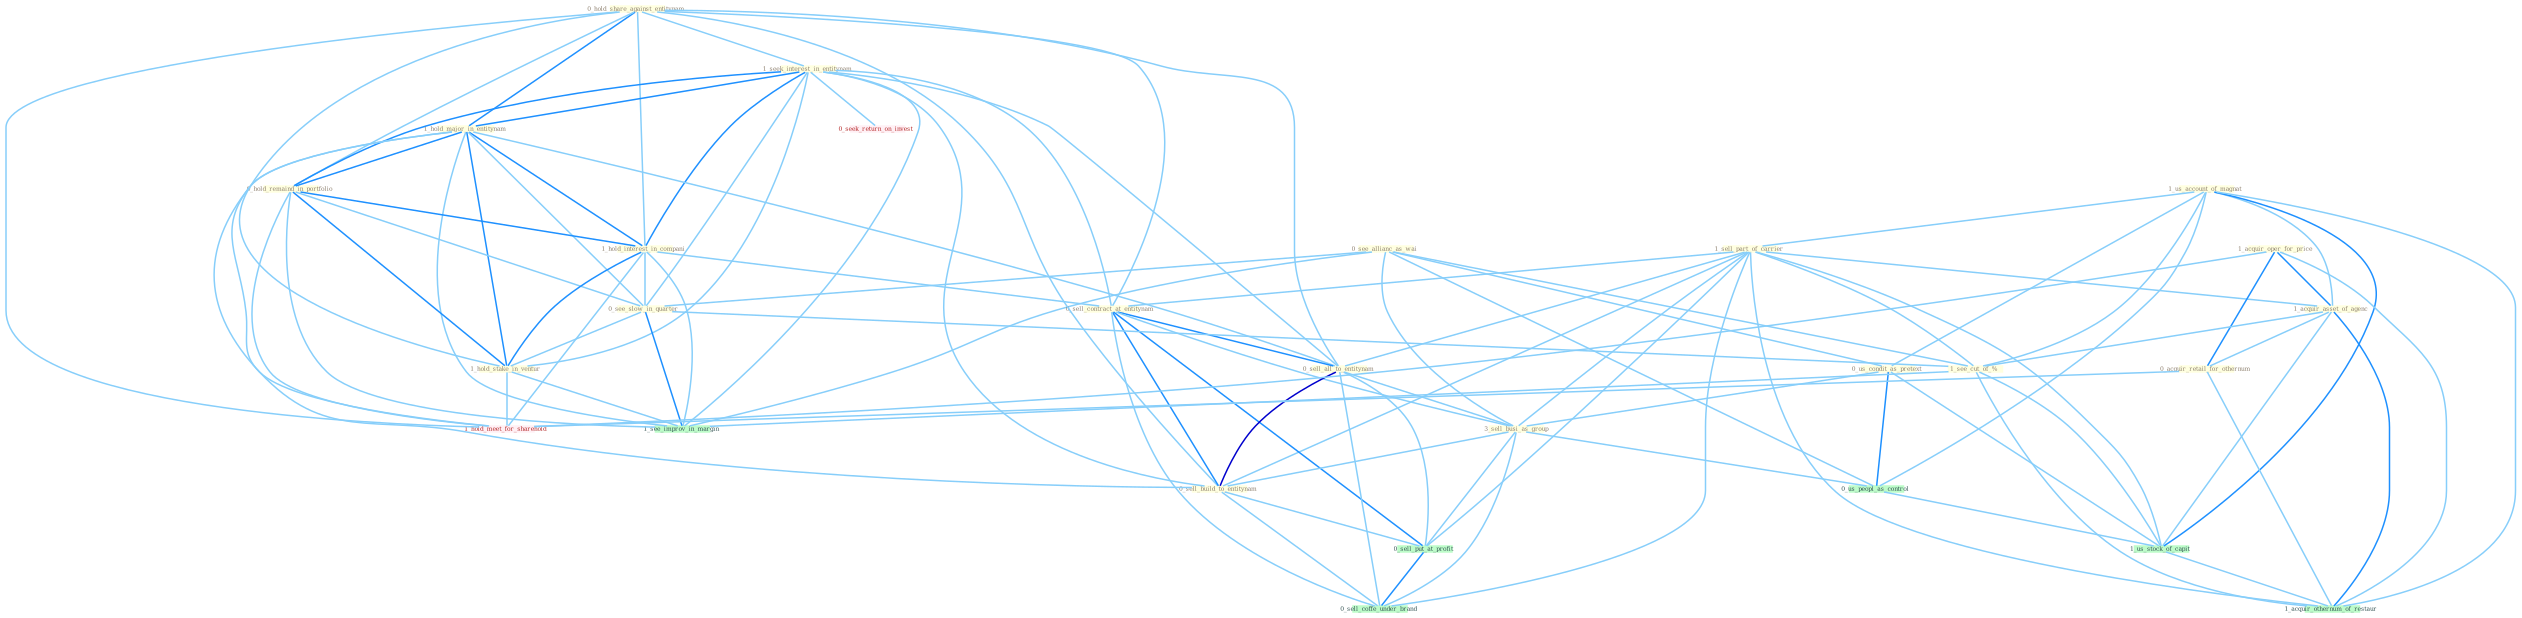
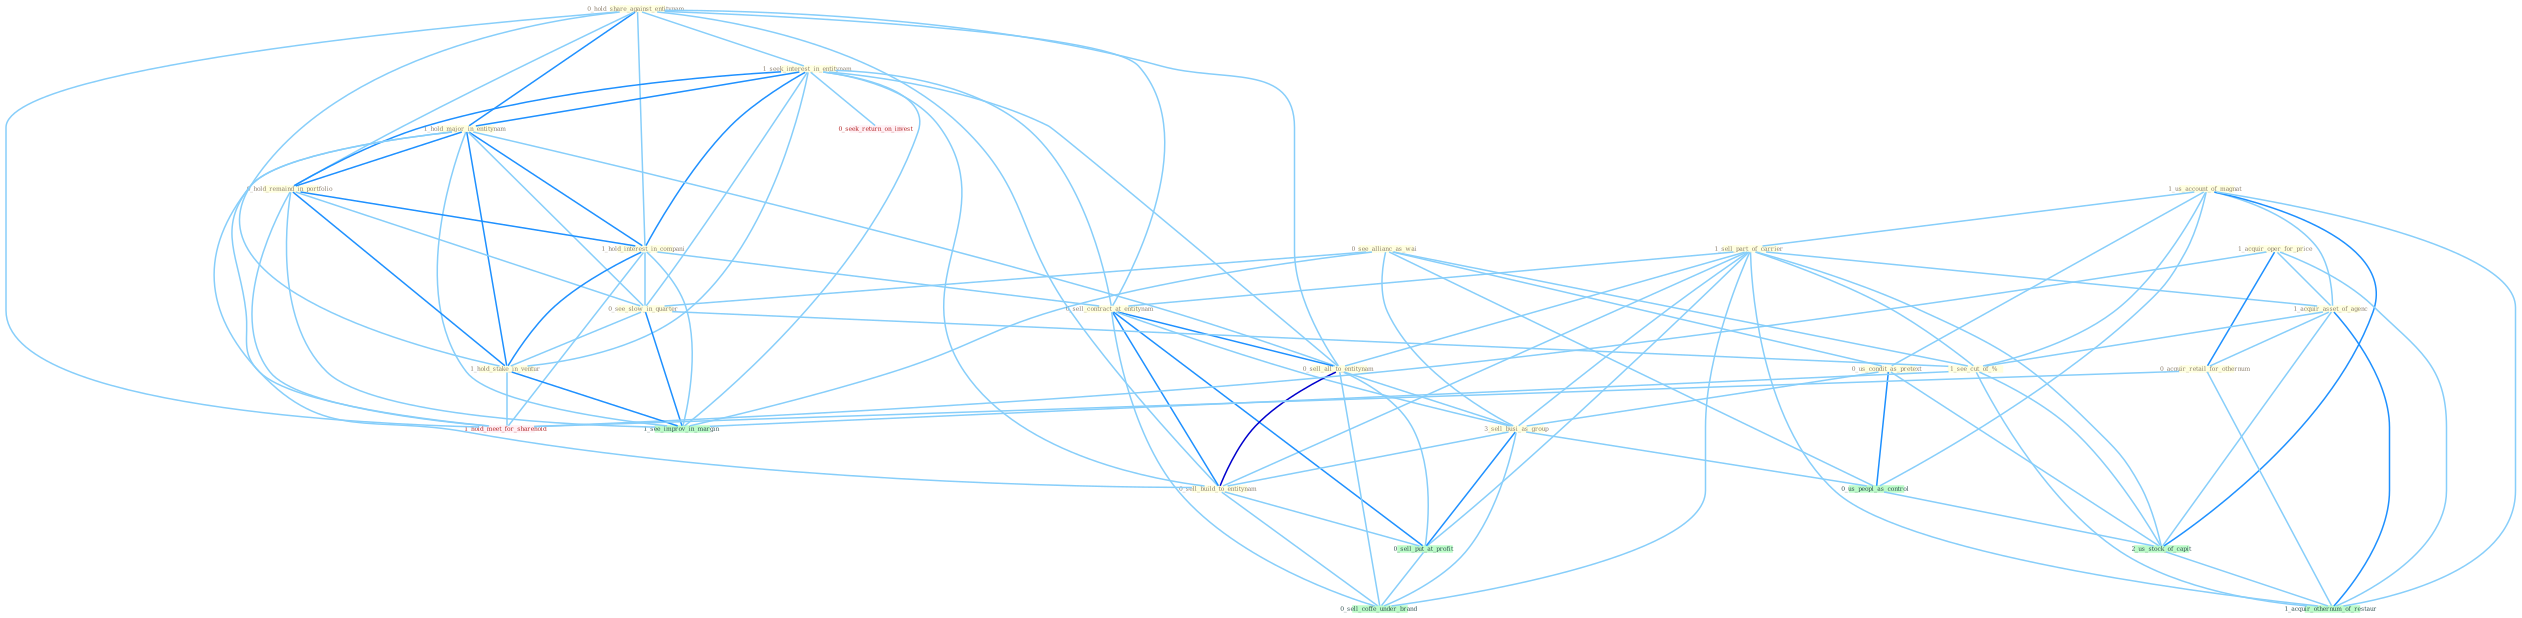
edge "1_acquir_oper_for_price" -- "1_acquir_asset_of_agenc": color #1e90ff -> #87cefa
edge "1_hold_stake_in_ventur" -- "1_see_improv_in_margin": color #87cefa -> #1e90ff
edge "3_sell_busi_as_group" -- "0_sell_put_at_profit": color #87cefa -> #1e90ff
node "1_us_stock_of_capit": label "1_us_stock_of_capit" -> "2_us_stock_of_capit"
edge "0_sell_put_at_profit" -- "0_sell_coffe_under_brand": color #1e90ff -> #87cefa
